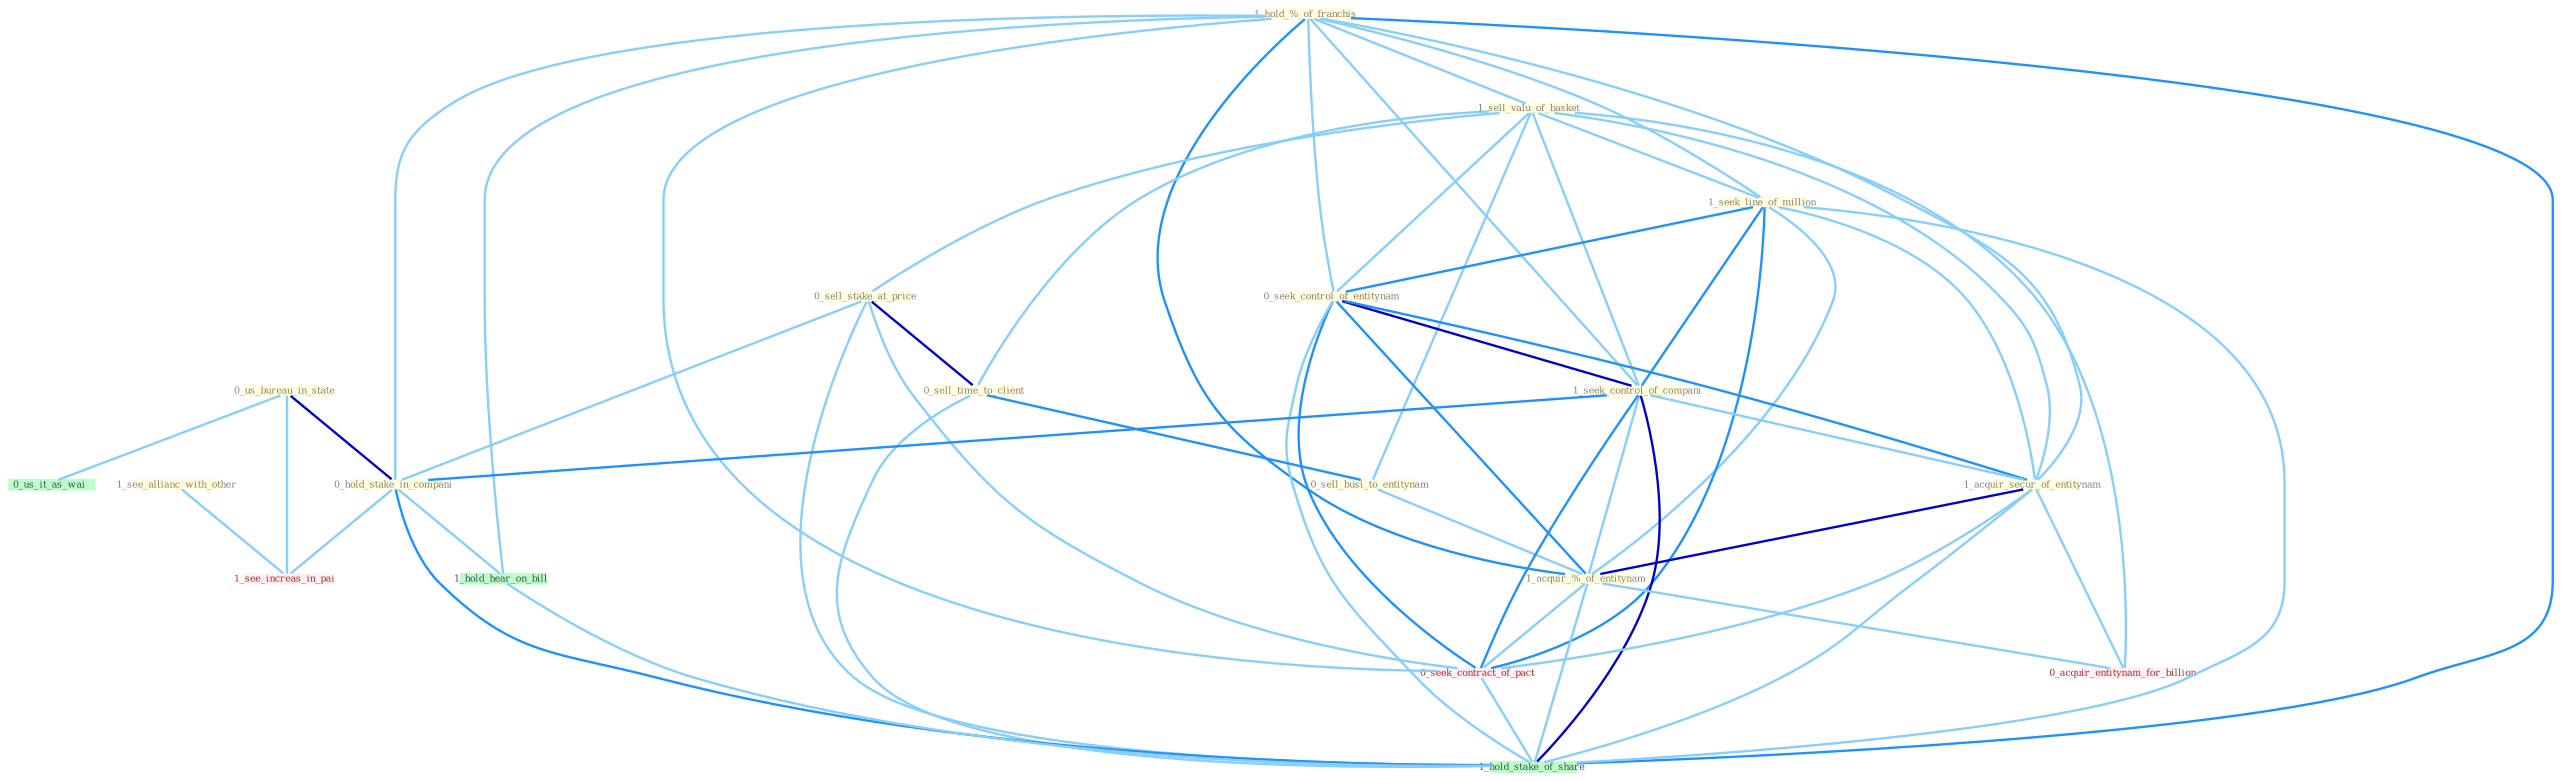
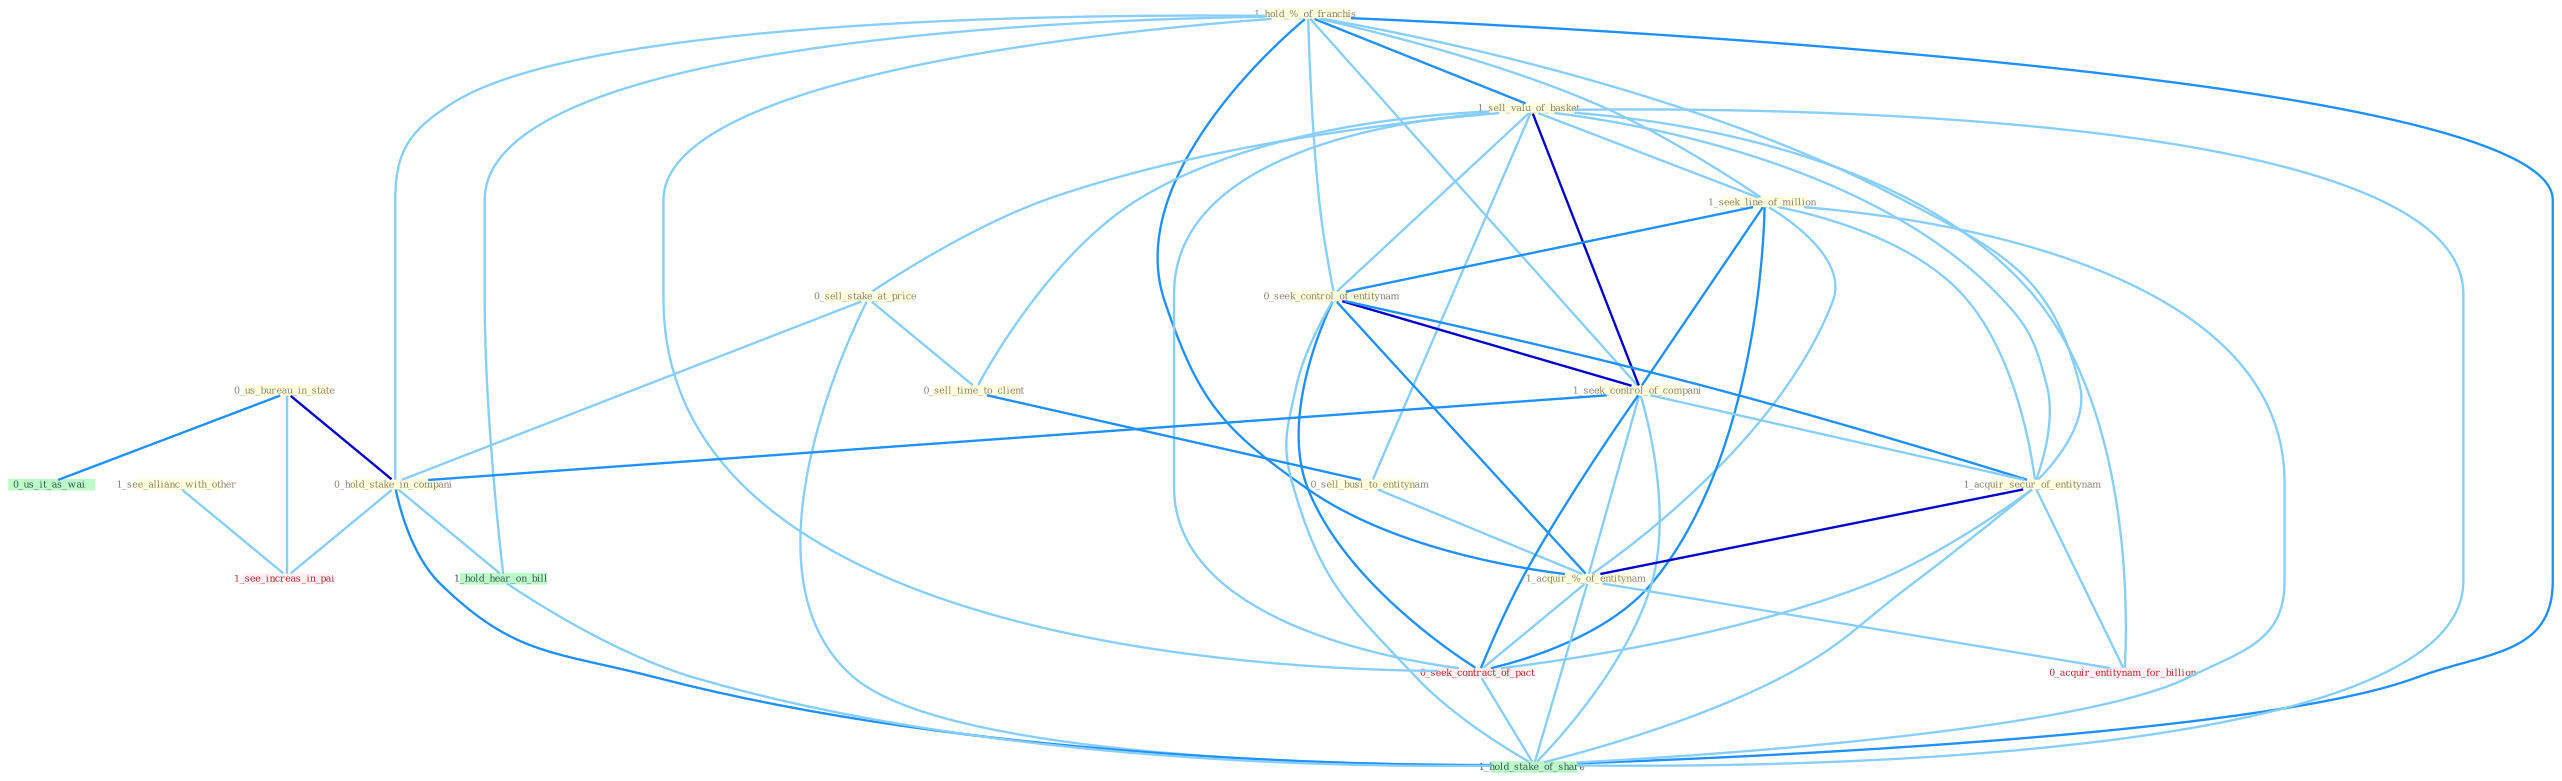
edge "1_hold_%_of_franchis" -- "1_sell_valu_of_basket": color #87cefa -> #1e90ff
edge "1_sell_valu_of_basket" -- "1_seek_control_of_compani": color #87cefa -> #0000cd
edge "0_sell_stake_at_price" -- "0_sell_time_to_client": color #0000cd -> #87cefa
edge "0_us_bureau_in_state" -- "0_us_it_as_wai": color #87cefa -> #1e90ff
edge "0_sell_stake_at_price" -- "0_seek_contract_of_pact": now "1_sell_valu_of_basket" -- "0_seek_contract_of_pact"
edge "1_seek_control_of_compani" -- "1_hold_stake_of_share": color #0000cd -> #87cefa
edge "0_sell_time_to_client" -- "1_hold_stake_of_share": now "1_sell_valu_of_basket" -- "1_hold_stake_of_share"
